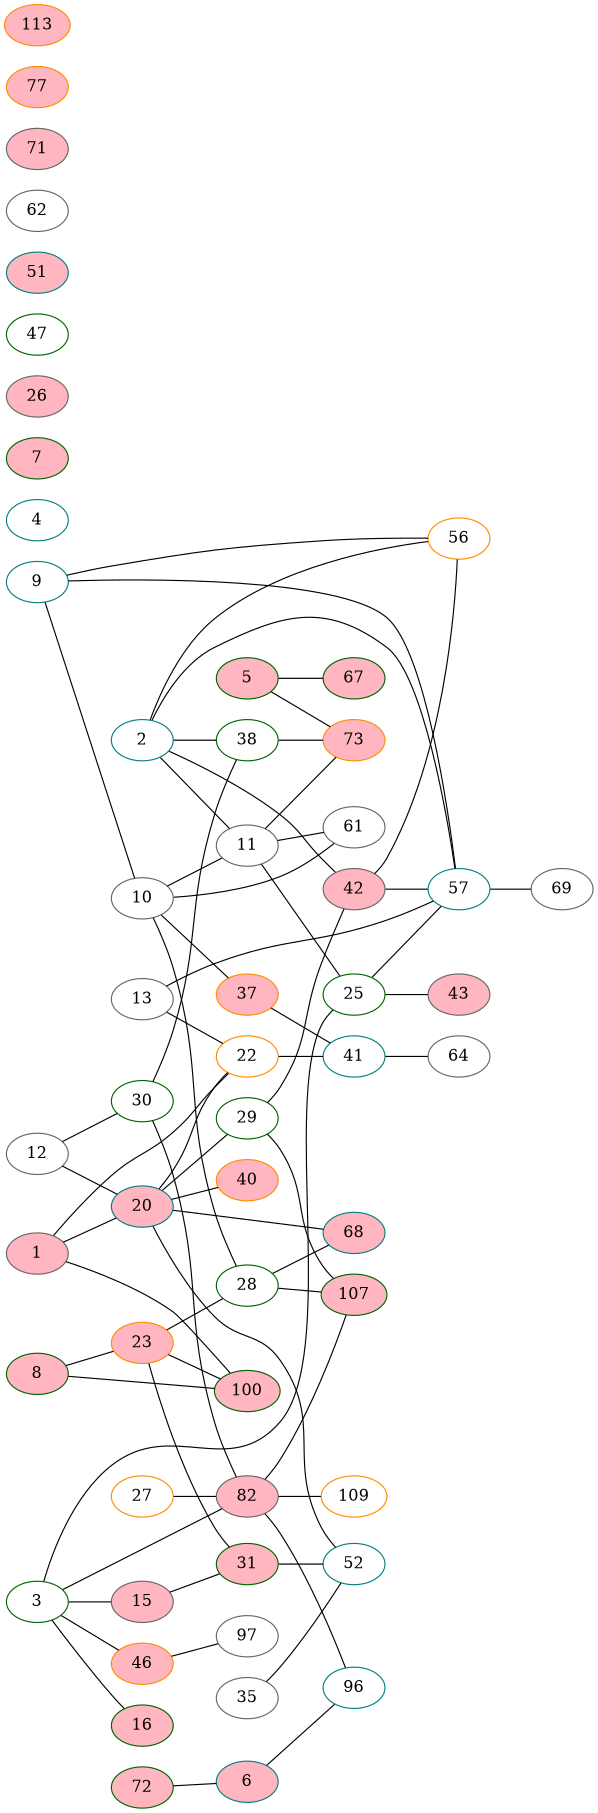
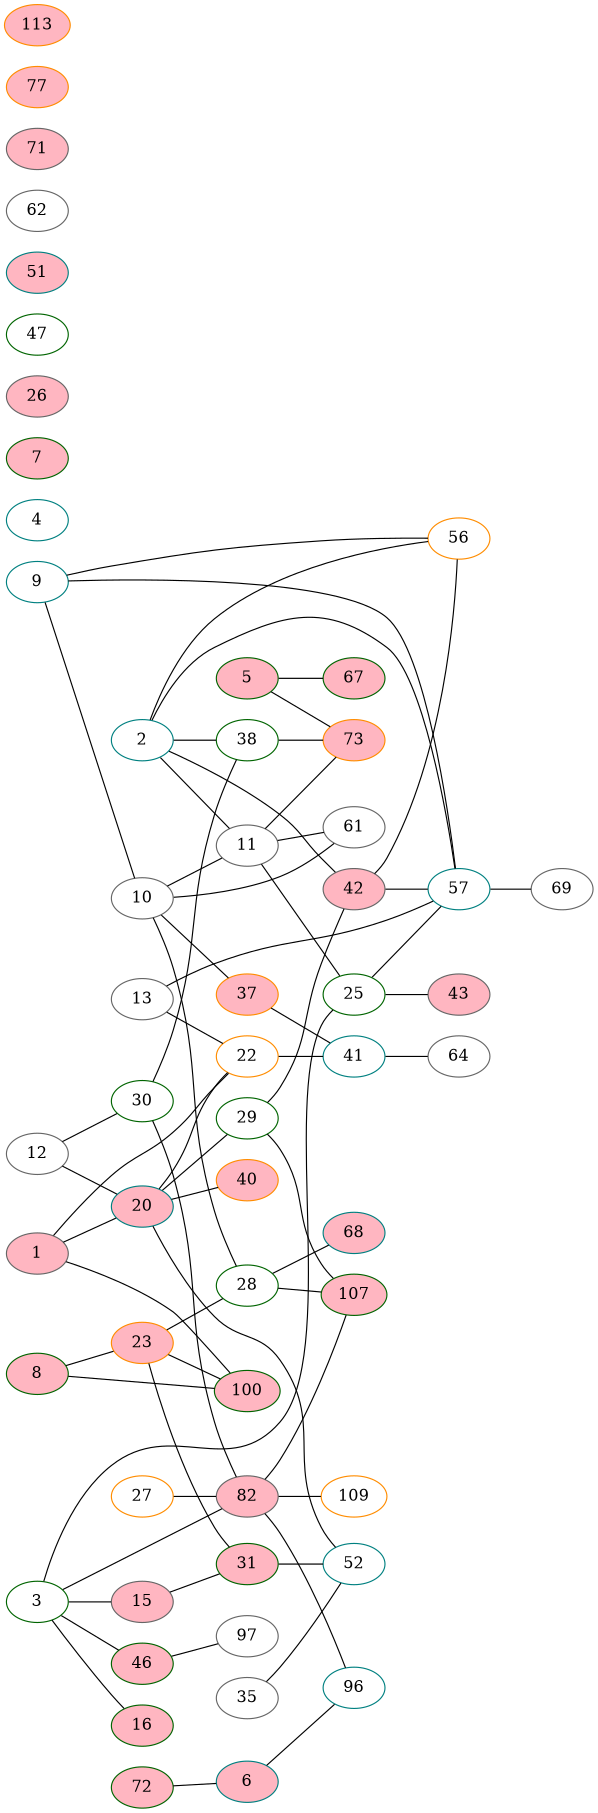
edge "20" -- "68": removed
node "46": color darkorange -> darkgreen
